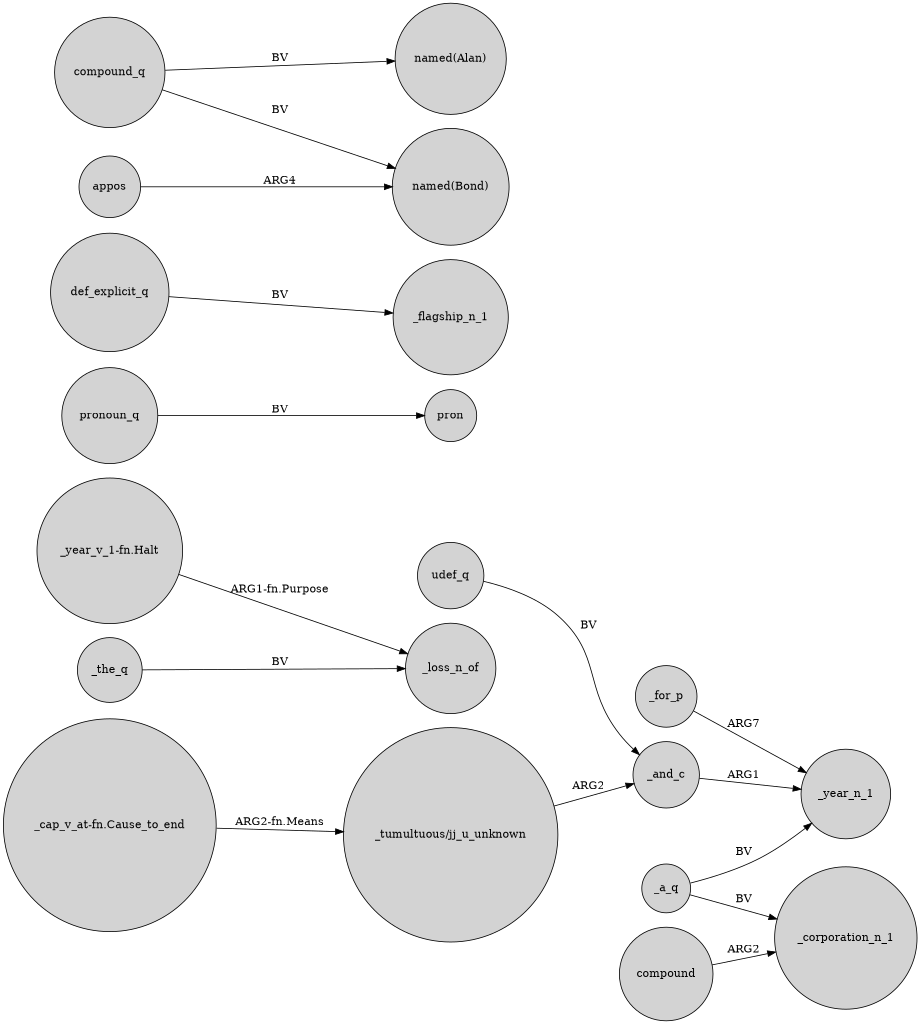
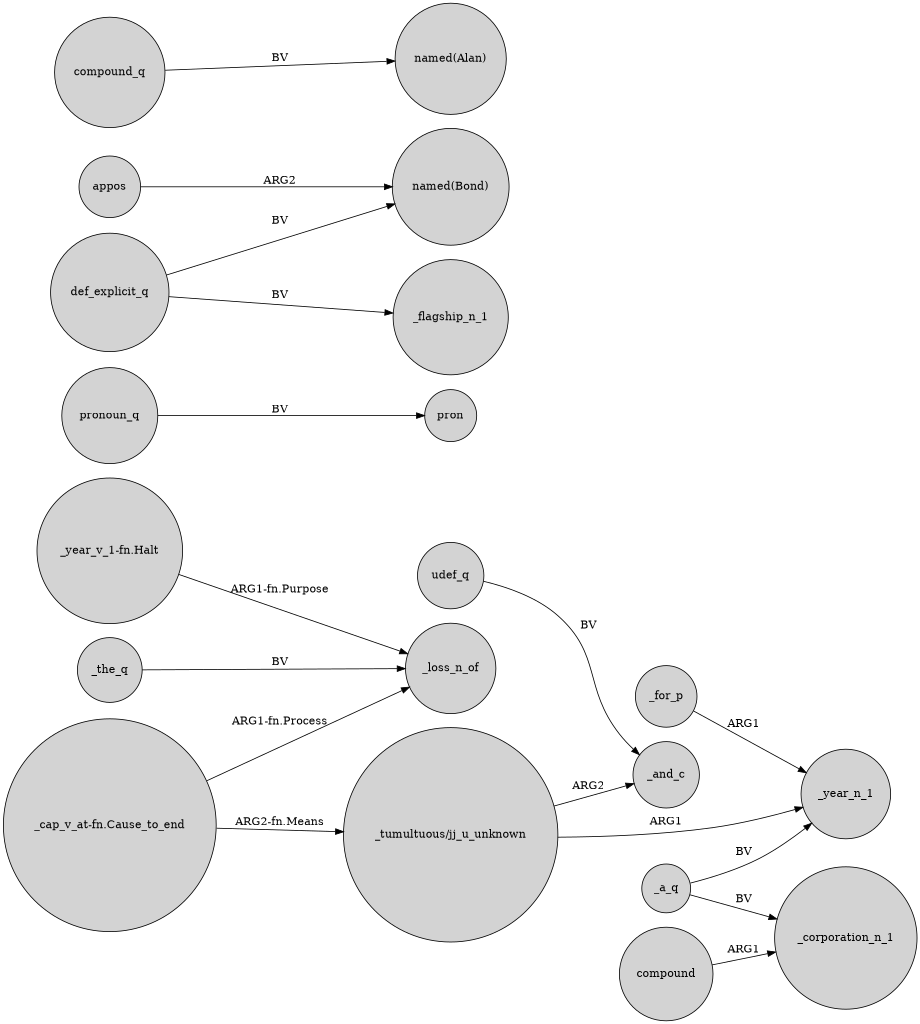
edge "compound_q" -> "named(Bond)": now "def_explicit_q" -> "named(Bond)"
edge "appos" -> "named(Bond)": label "ARG4" -> "ARG2"
edge "_for_p" -> "_year_n_1": label "ARG7" -> "ARG1"
edge "_cap_v_at-fn.Cause_to_end" -> "_loss_n_of": added, label "ARG1-fn.Process"
edge "_and_c" -> "_year_n_1": now "_tumultuous/jj_u_unknown" -> "_year_n_1"
edge "compound" -> "_corporation_n_1": label "ARG2" -> "ARG1"
